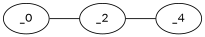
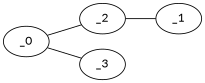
node "_4": label "_4" -> "_1"
node "_3": added
